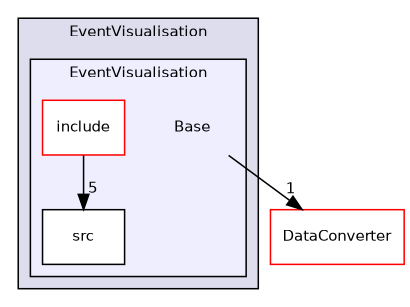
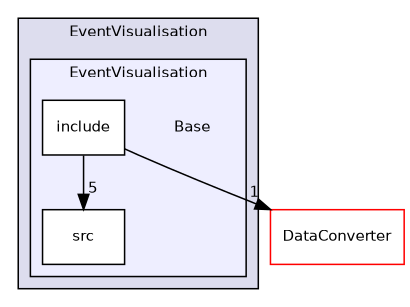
node "include": color red -> black
edge "Base" -> "DataConverter": now "include" -> "DataConverter"
